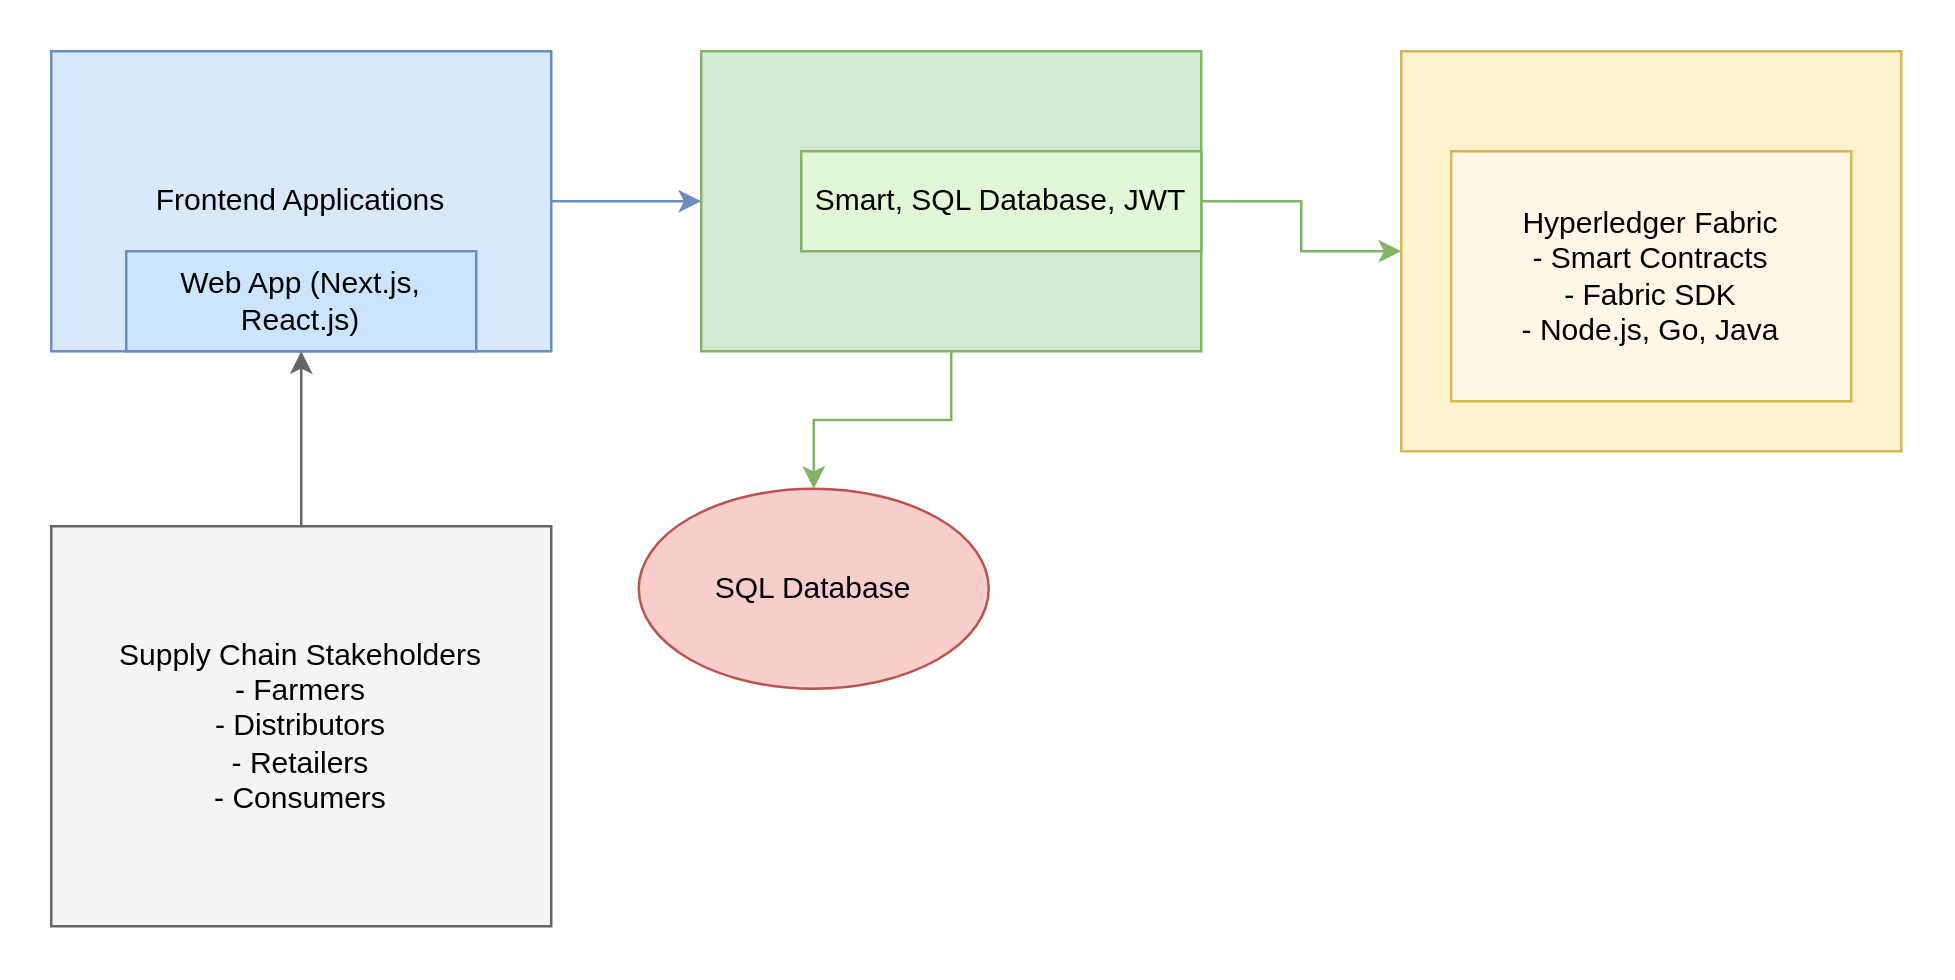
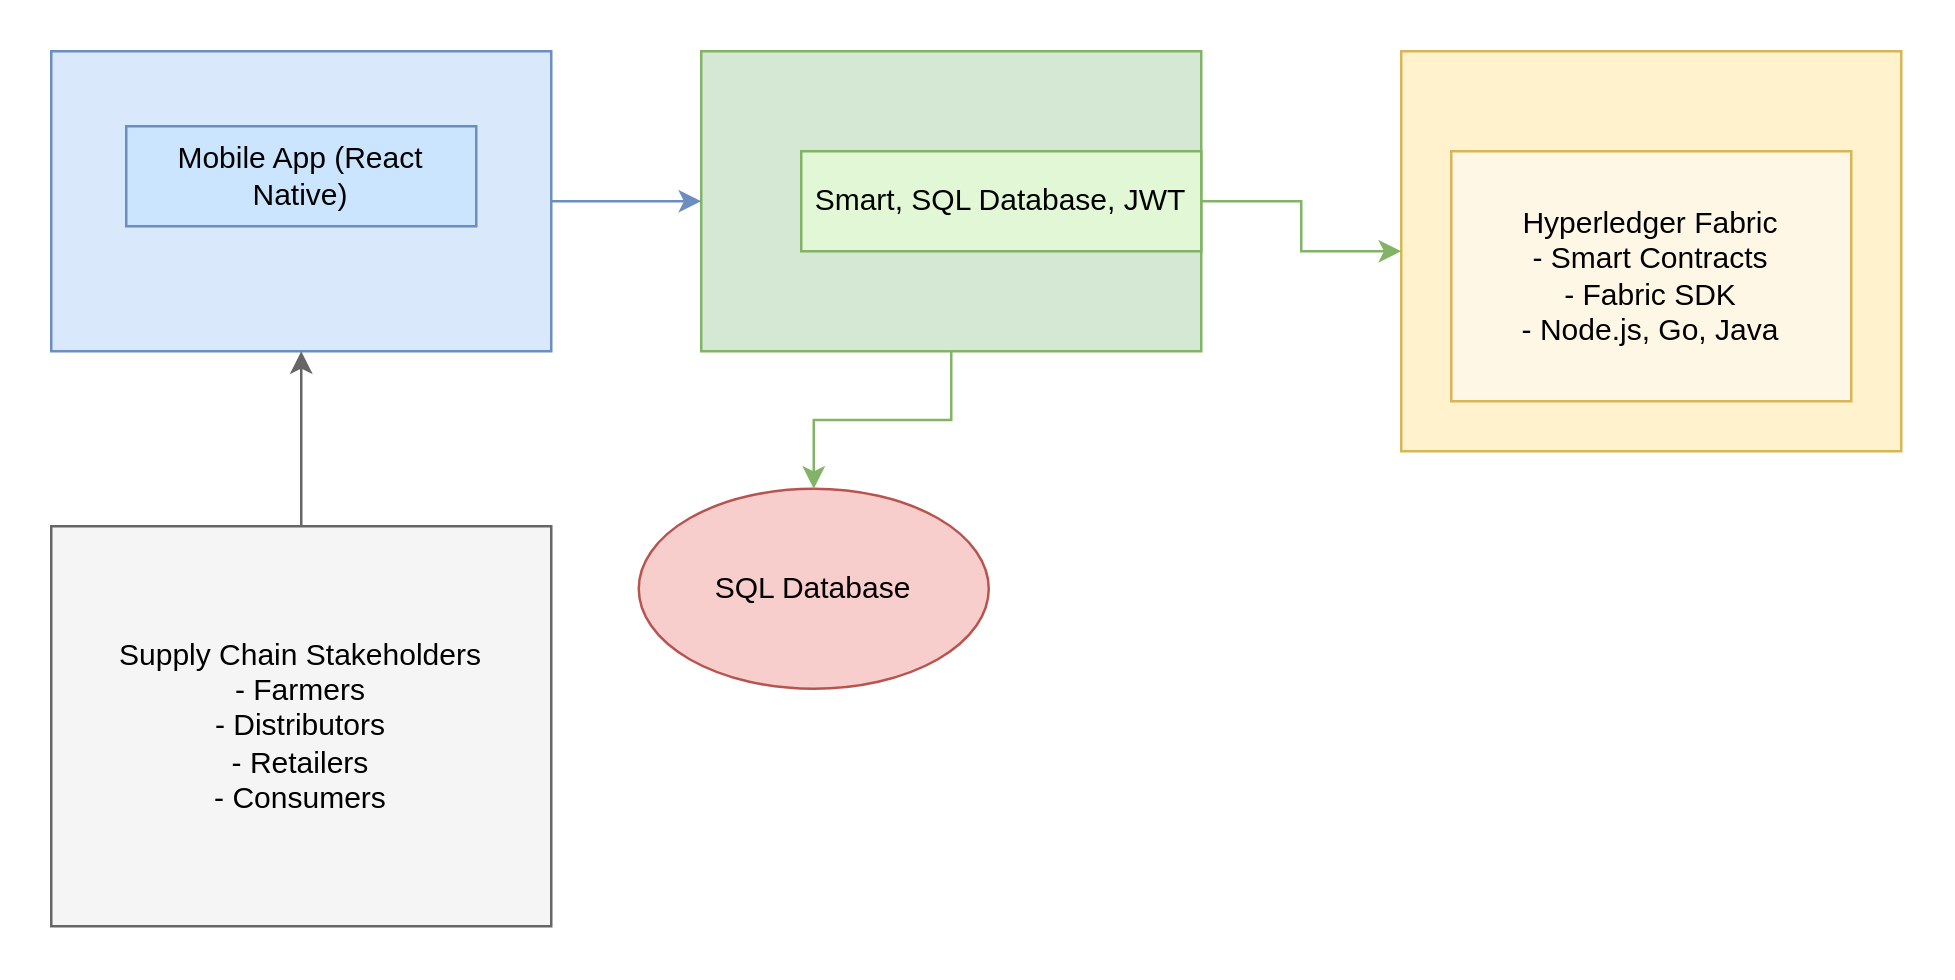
node "Mobile App (React Native)": added
node "Web App (Next.js, React.js)": removed
